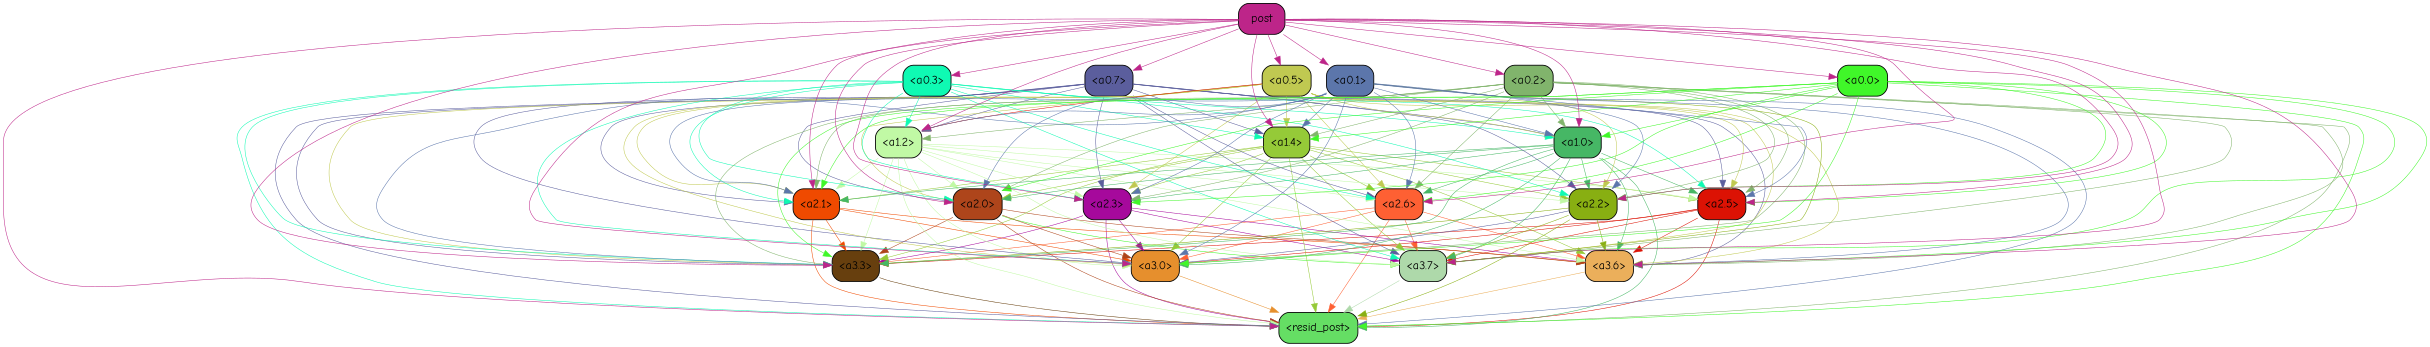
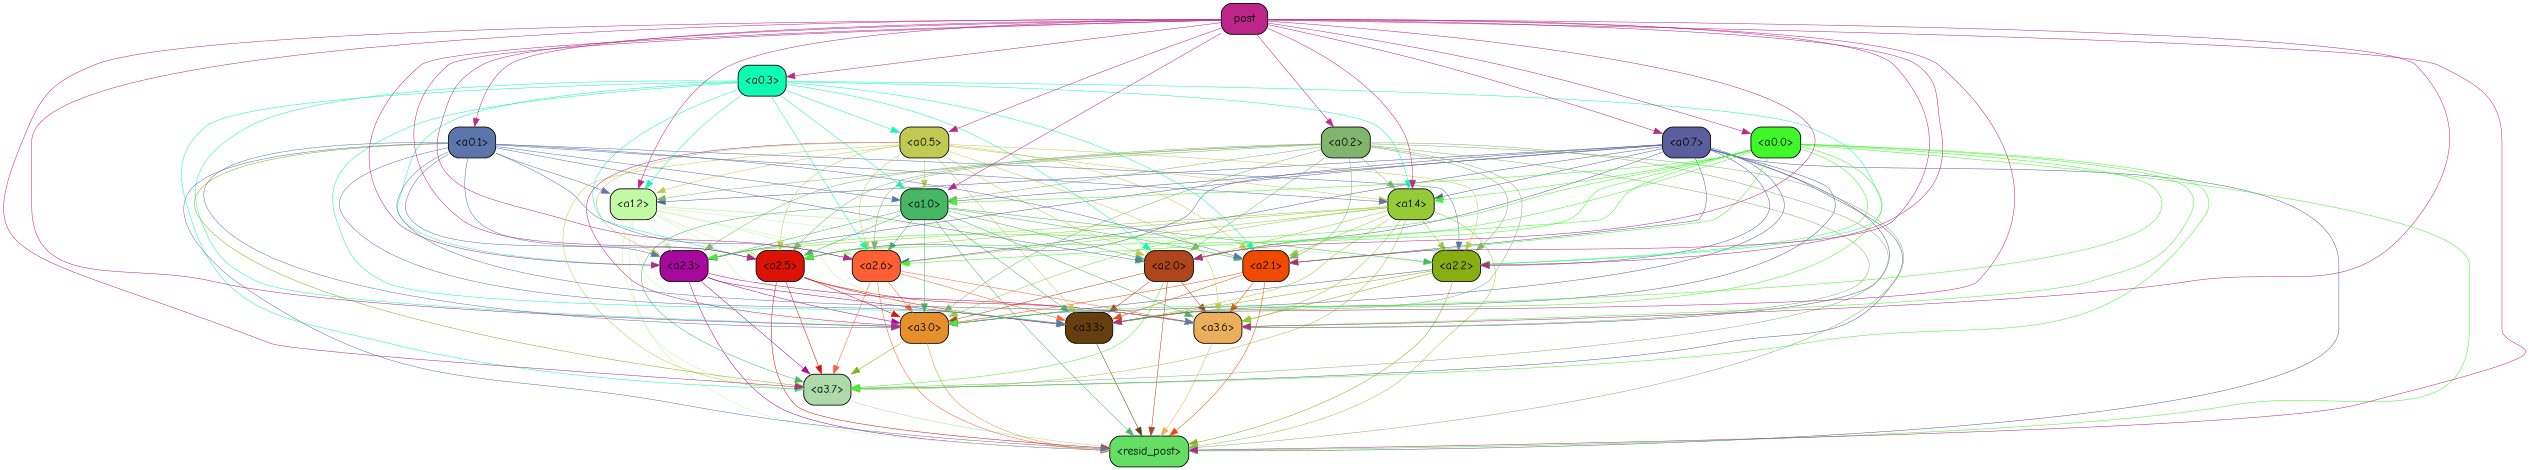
edge "<a0.5>" -> "<a1.2>": color #dc1204 -> #c0c951
edge "<a0.5>" -> "<a3.0>": color #c0c951 -> #bd2589
edge "<a2.2>" -> "<a3.7>": now "<a3.0>" -> "<a3.7>"
edge "<a0.3>" -> "<resid_post>": now "<a0.3>" -> "<a0.5>"
